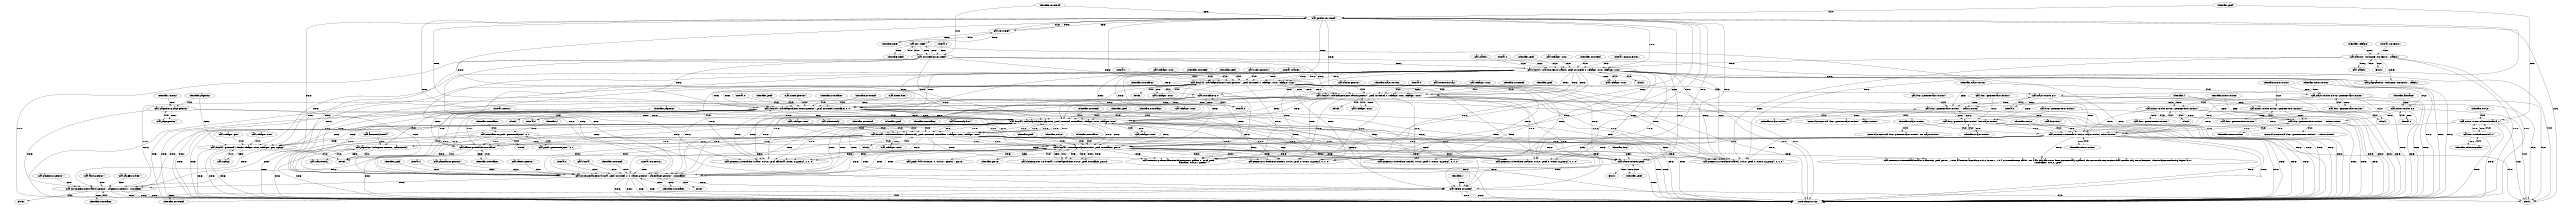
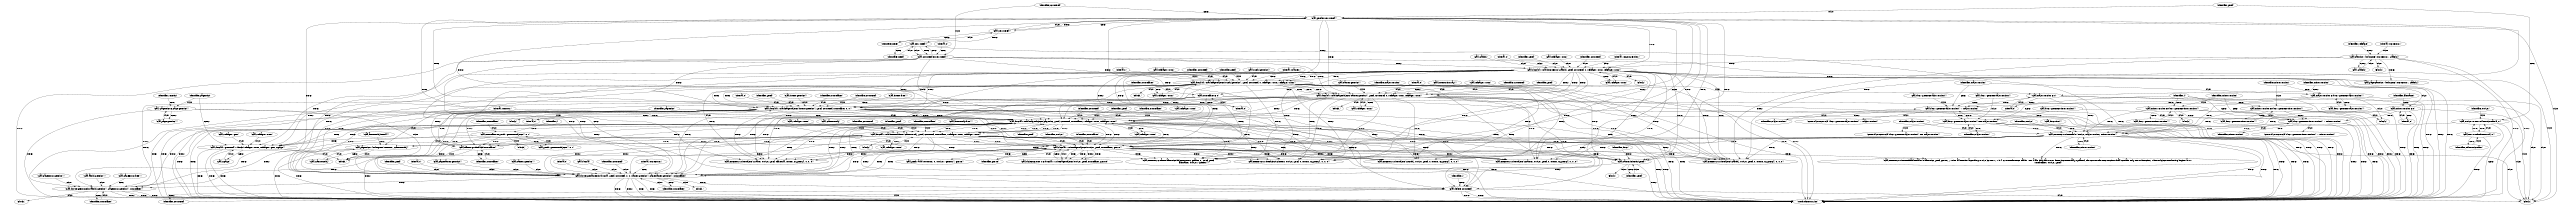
edge "(Identifier,docs)" -> "(Call,names.initDict(yRef))": label "CFG: " -> "DDG: "
edge "(Call,outStr = new FileOutStream(f, 0))" -> "(MethodReturn,int)": label "DDG: " -> "CFG: "
edge "(Call,numOffset = yRef->getNumObjects() + 1)" -> "(MethodReturn,int)": removed, label "DDG:"
